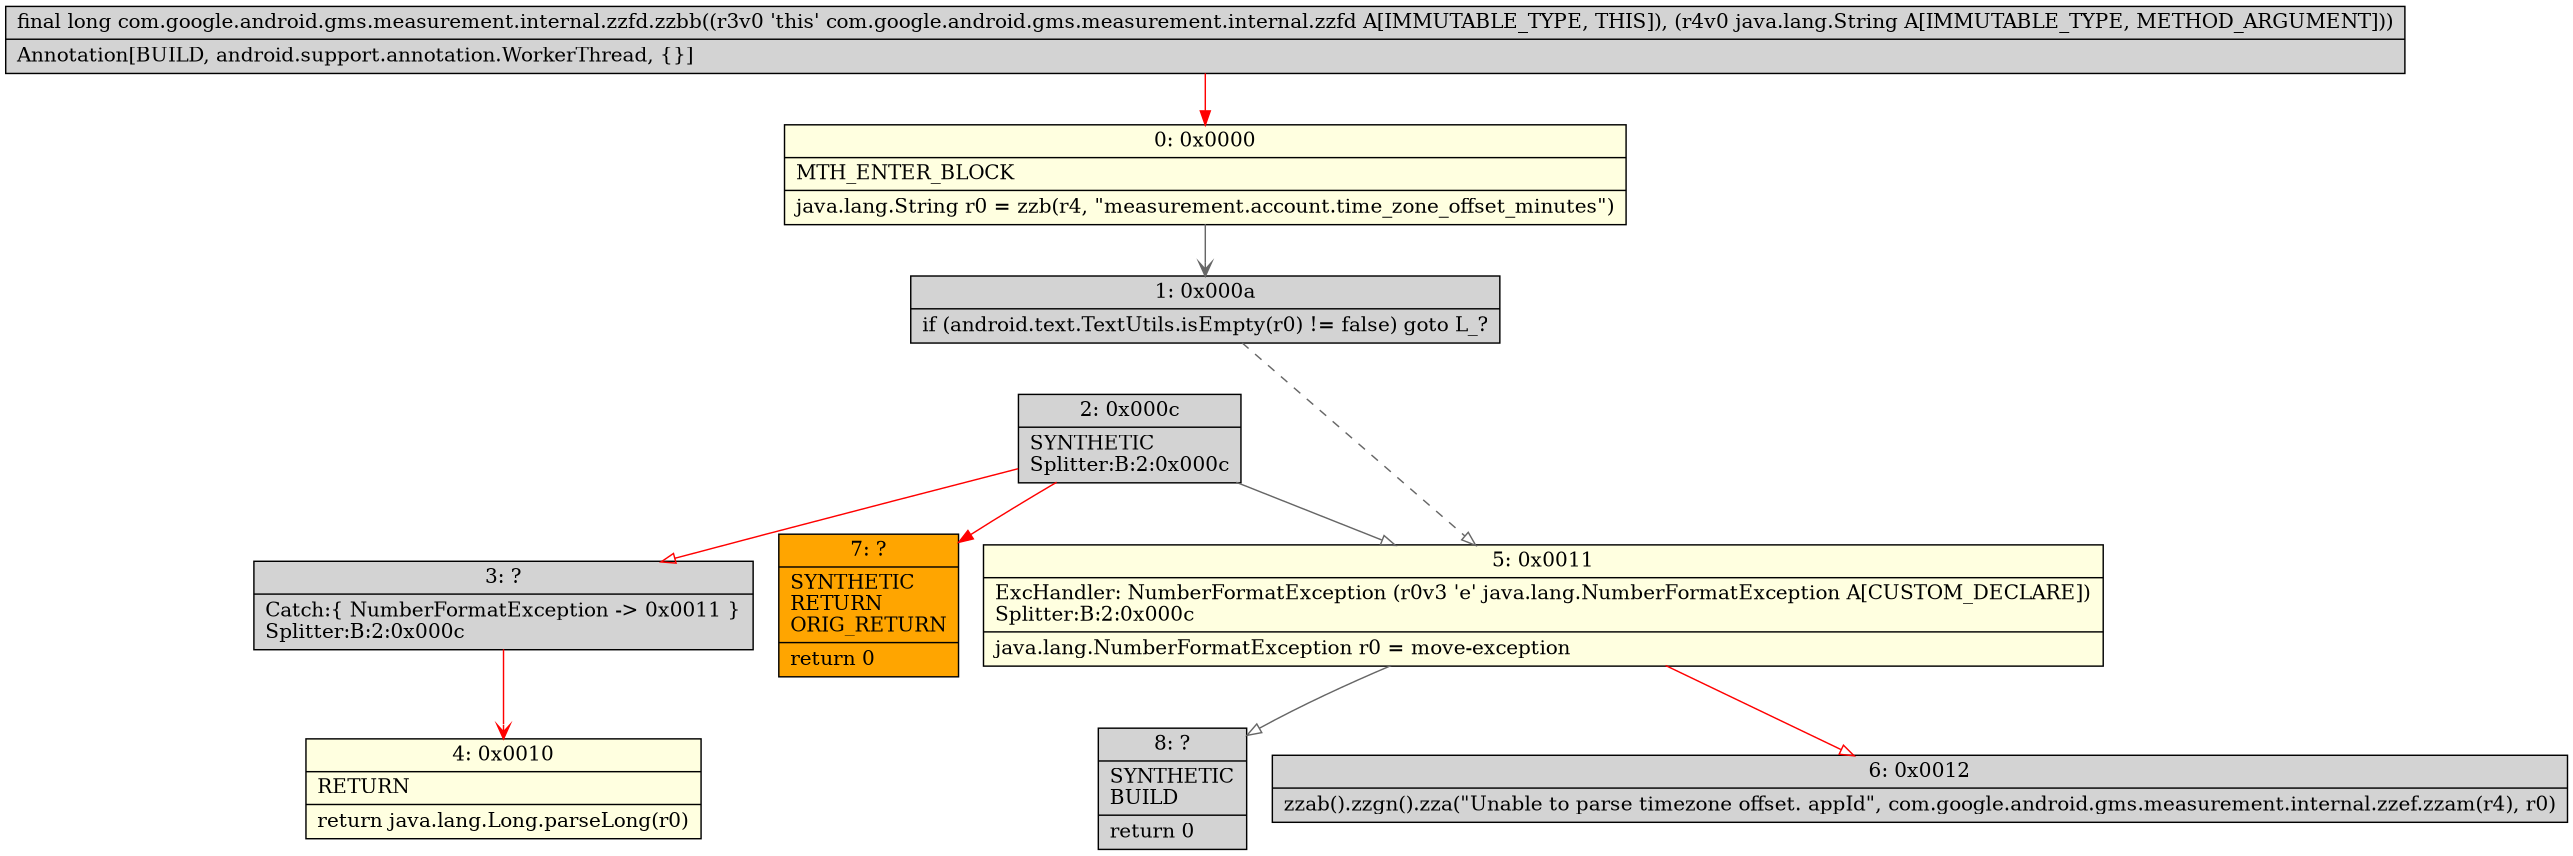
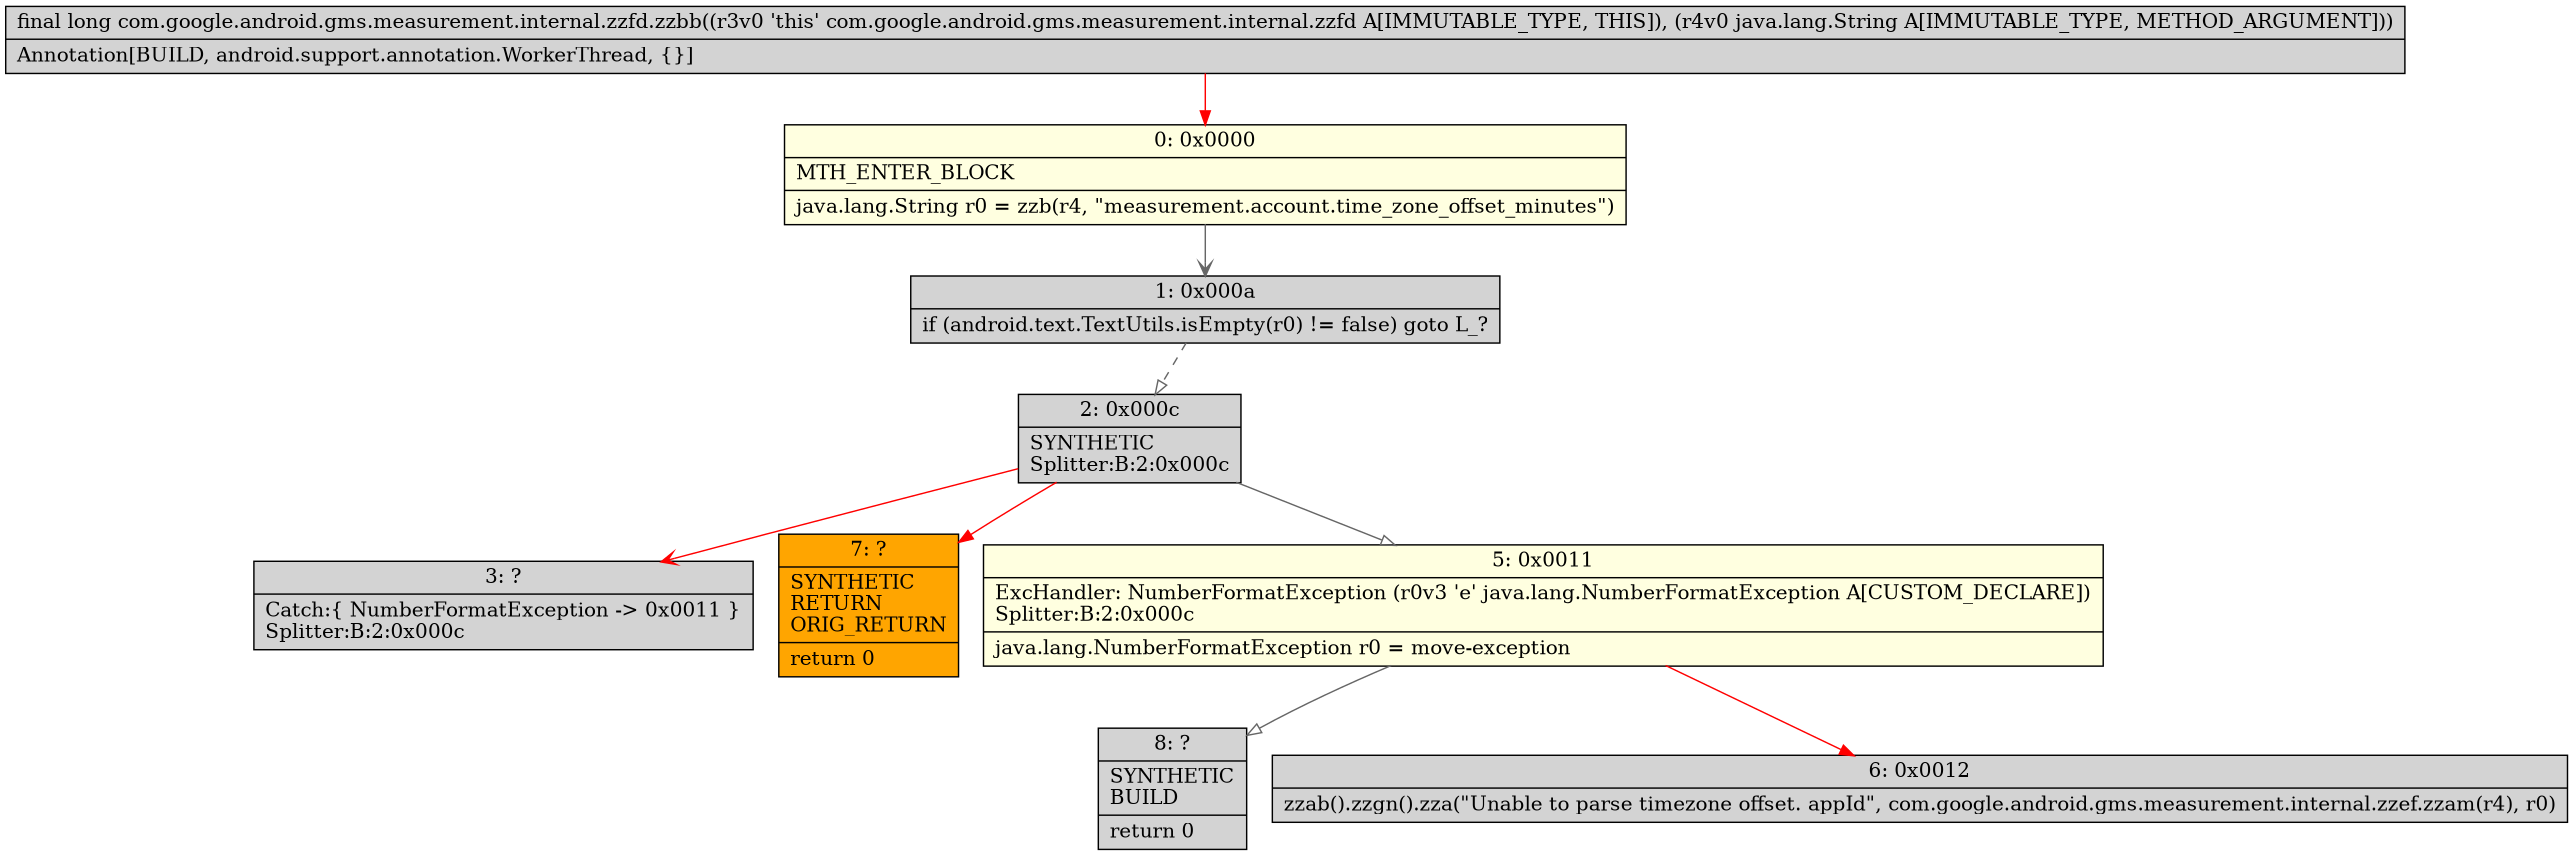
edge "1: 0x000a" -> "5: 0x0011": now "1: 0x000a" -> "2: 0x000c"
edge "2: 0x000c" -> "3: ?": arrowhead onormal -> vee
edge "5: 0x0011" -> "6: 0x0012": arrowhead onormal -> normal
node "4: 0x0010": removed
